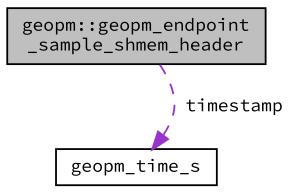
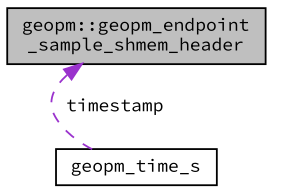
edge "geopm::geopm_endpoint _sample_shmem_header" -> "geopm_time_s": reversed
